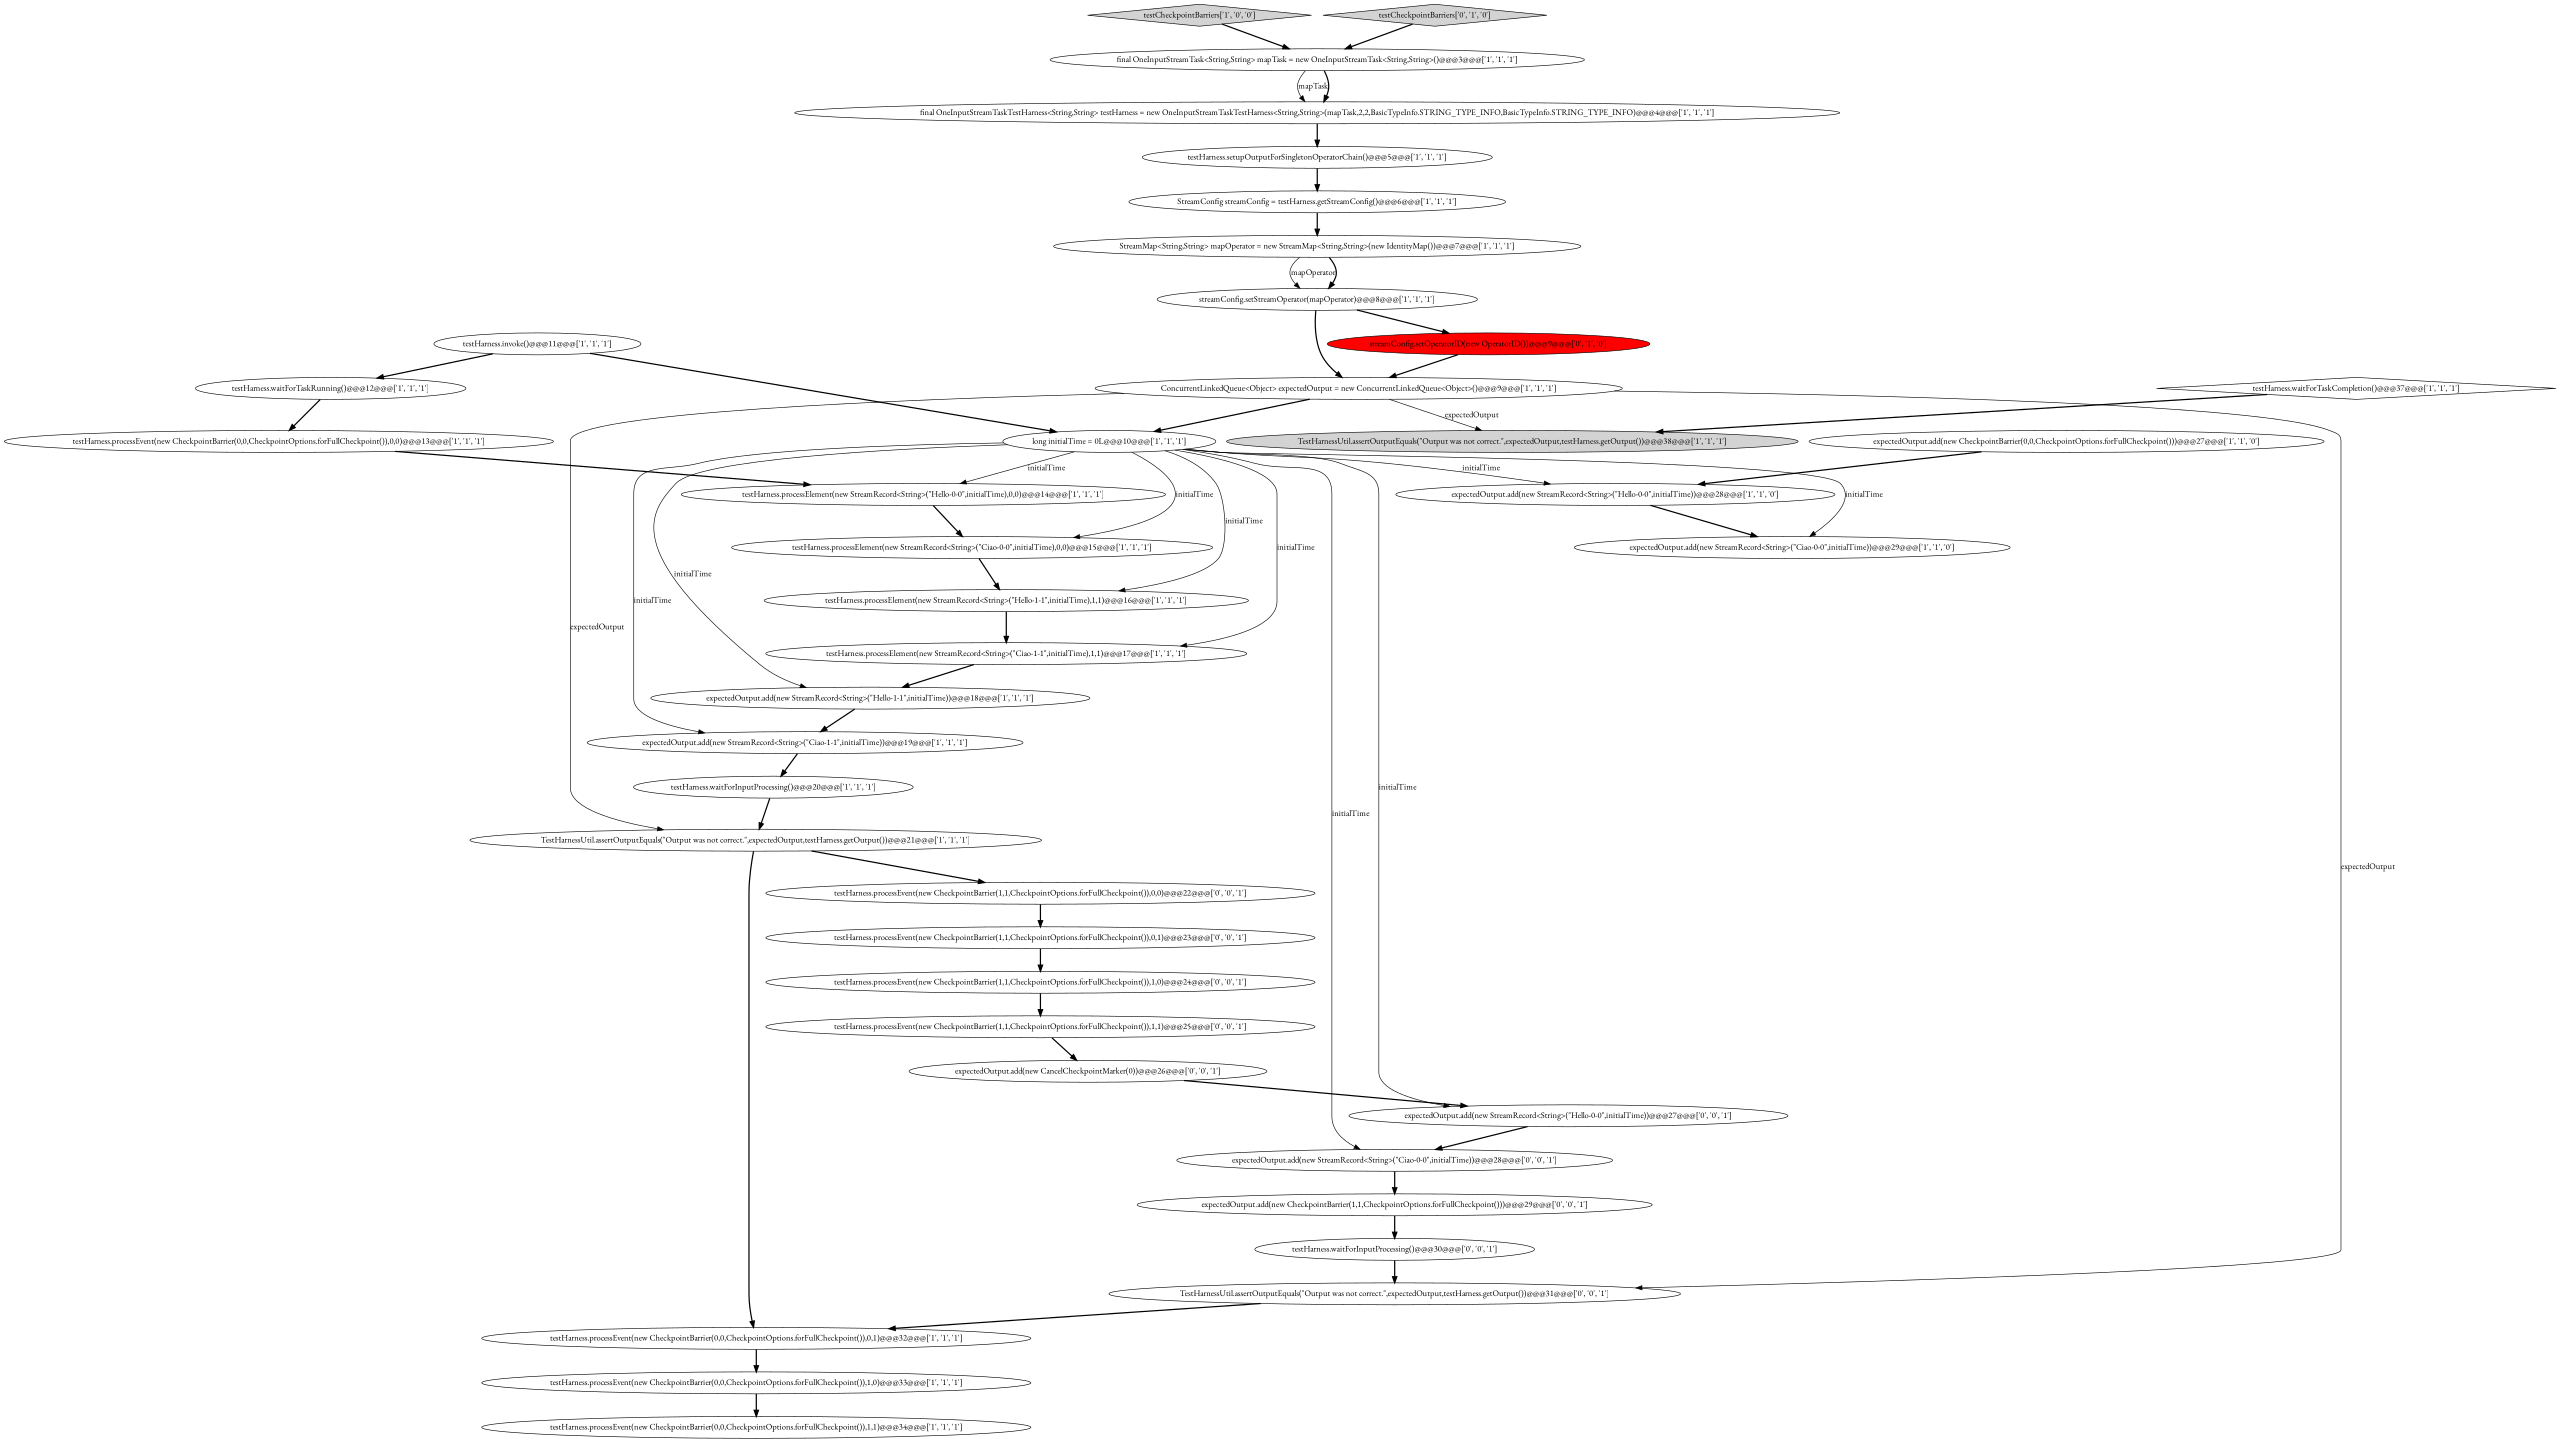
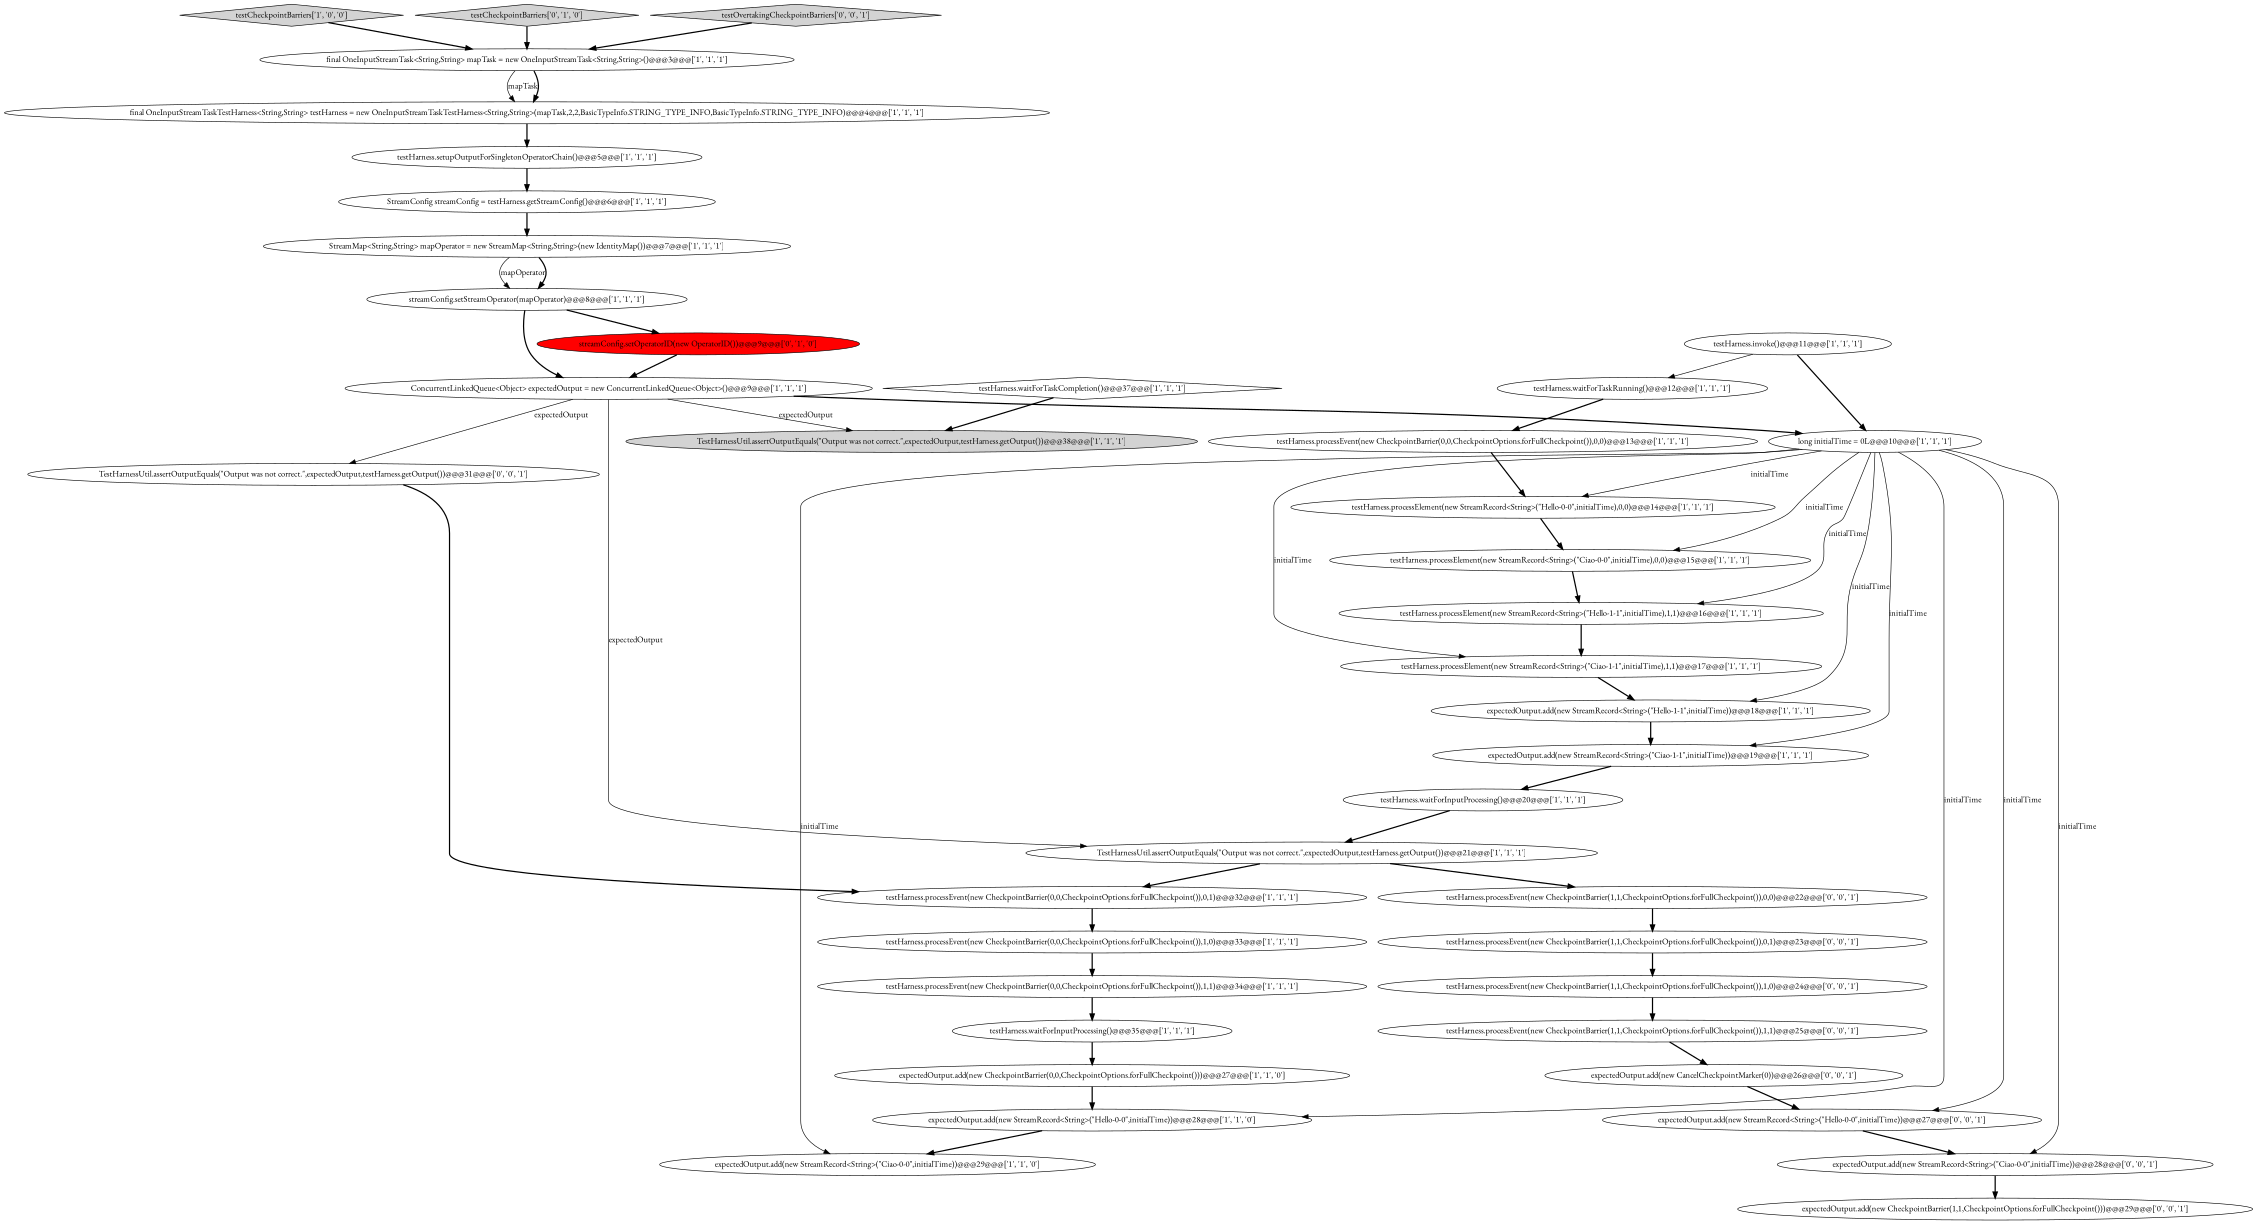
node "testOvertakingCheckpointBarriers['0', '0', '1']": added
edge "testHarness.invoke()@@@11@@@['1', '1', '1']" -> "testHarness.waitForTaskRunning()@@@12@@@['1', '1', '1']": style bold -> solid
node "testHarness.waitForInputProcessing()@@@35@@@['1', '1', '1']": added
node "testHarness.waitForInputProcessing()@@@30@@@['0', '0', '1']": removed
